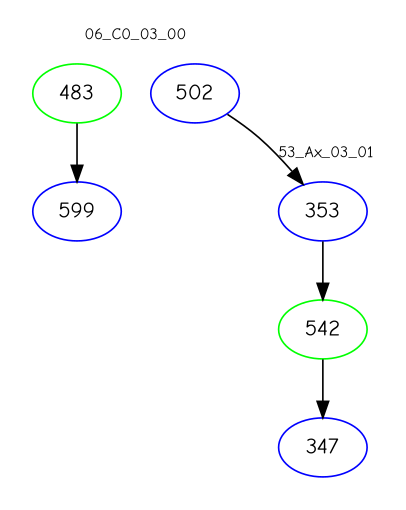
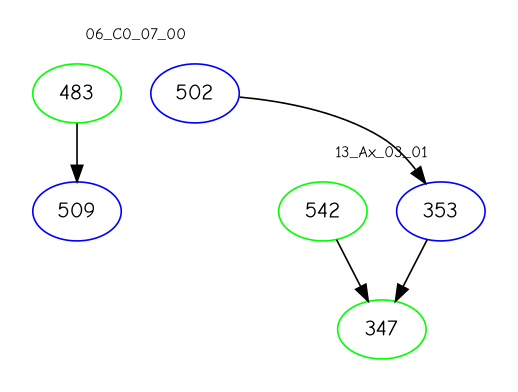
cluster "06_C0_03_00": label "06_C0_03_00" -> "06_C0_07_00"
cluster "53_Ax_03_01": label "53_Ax_03_01" -> "13_Ax_03_01"
node "599": label "599" -> "509"
edge "353" -> "542": now "353" -> "347"
node "347": color blue -> green
